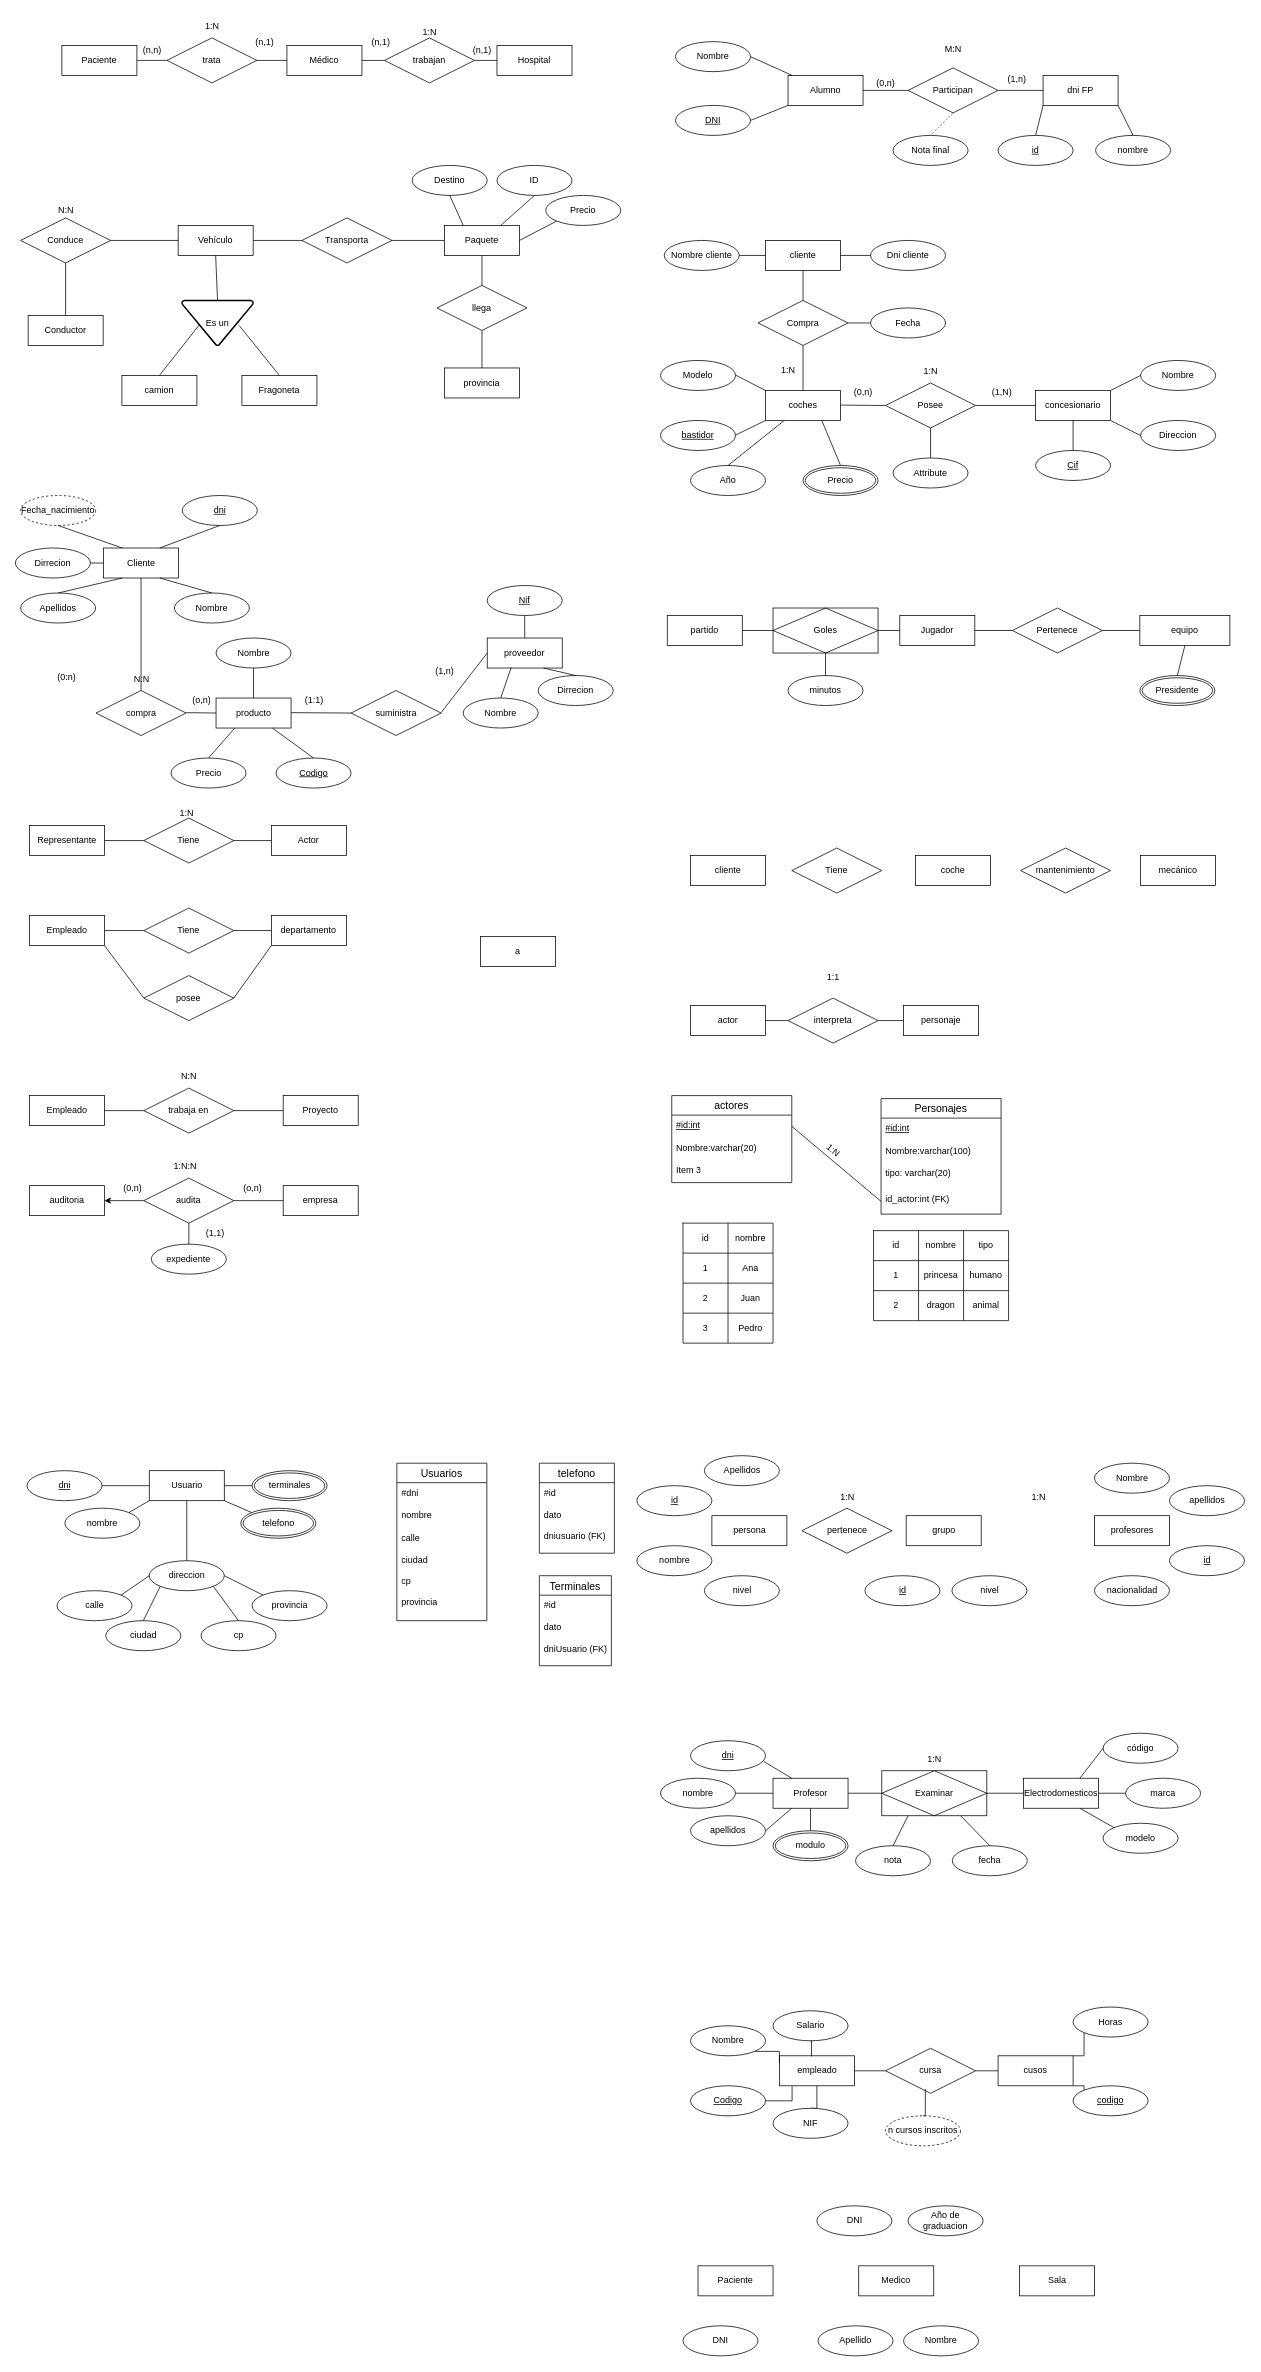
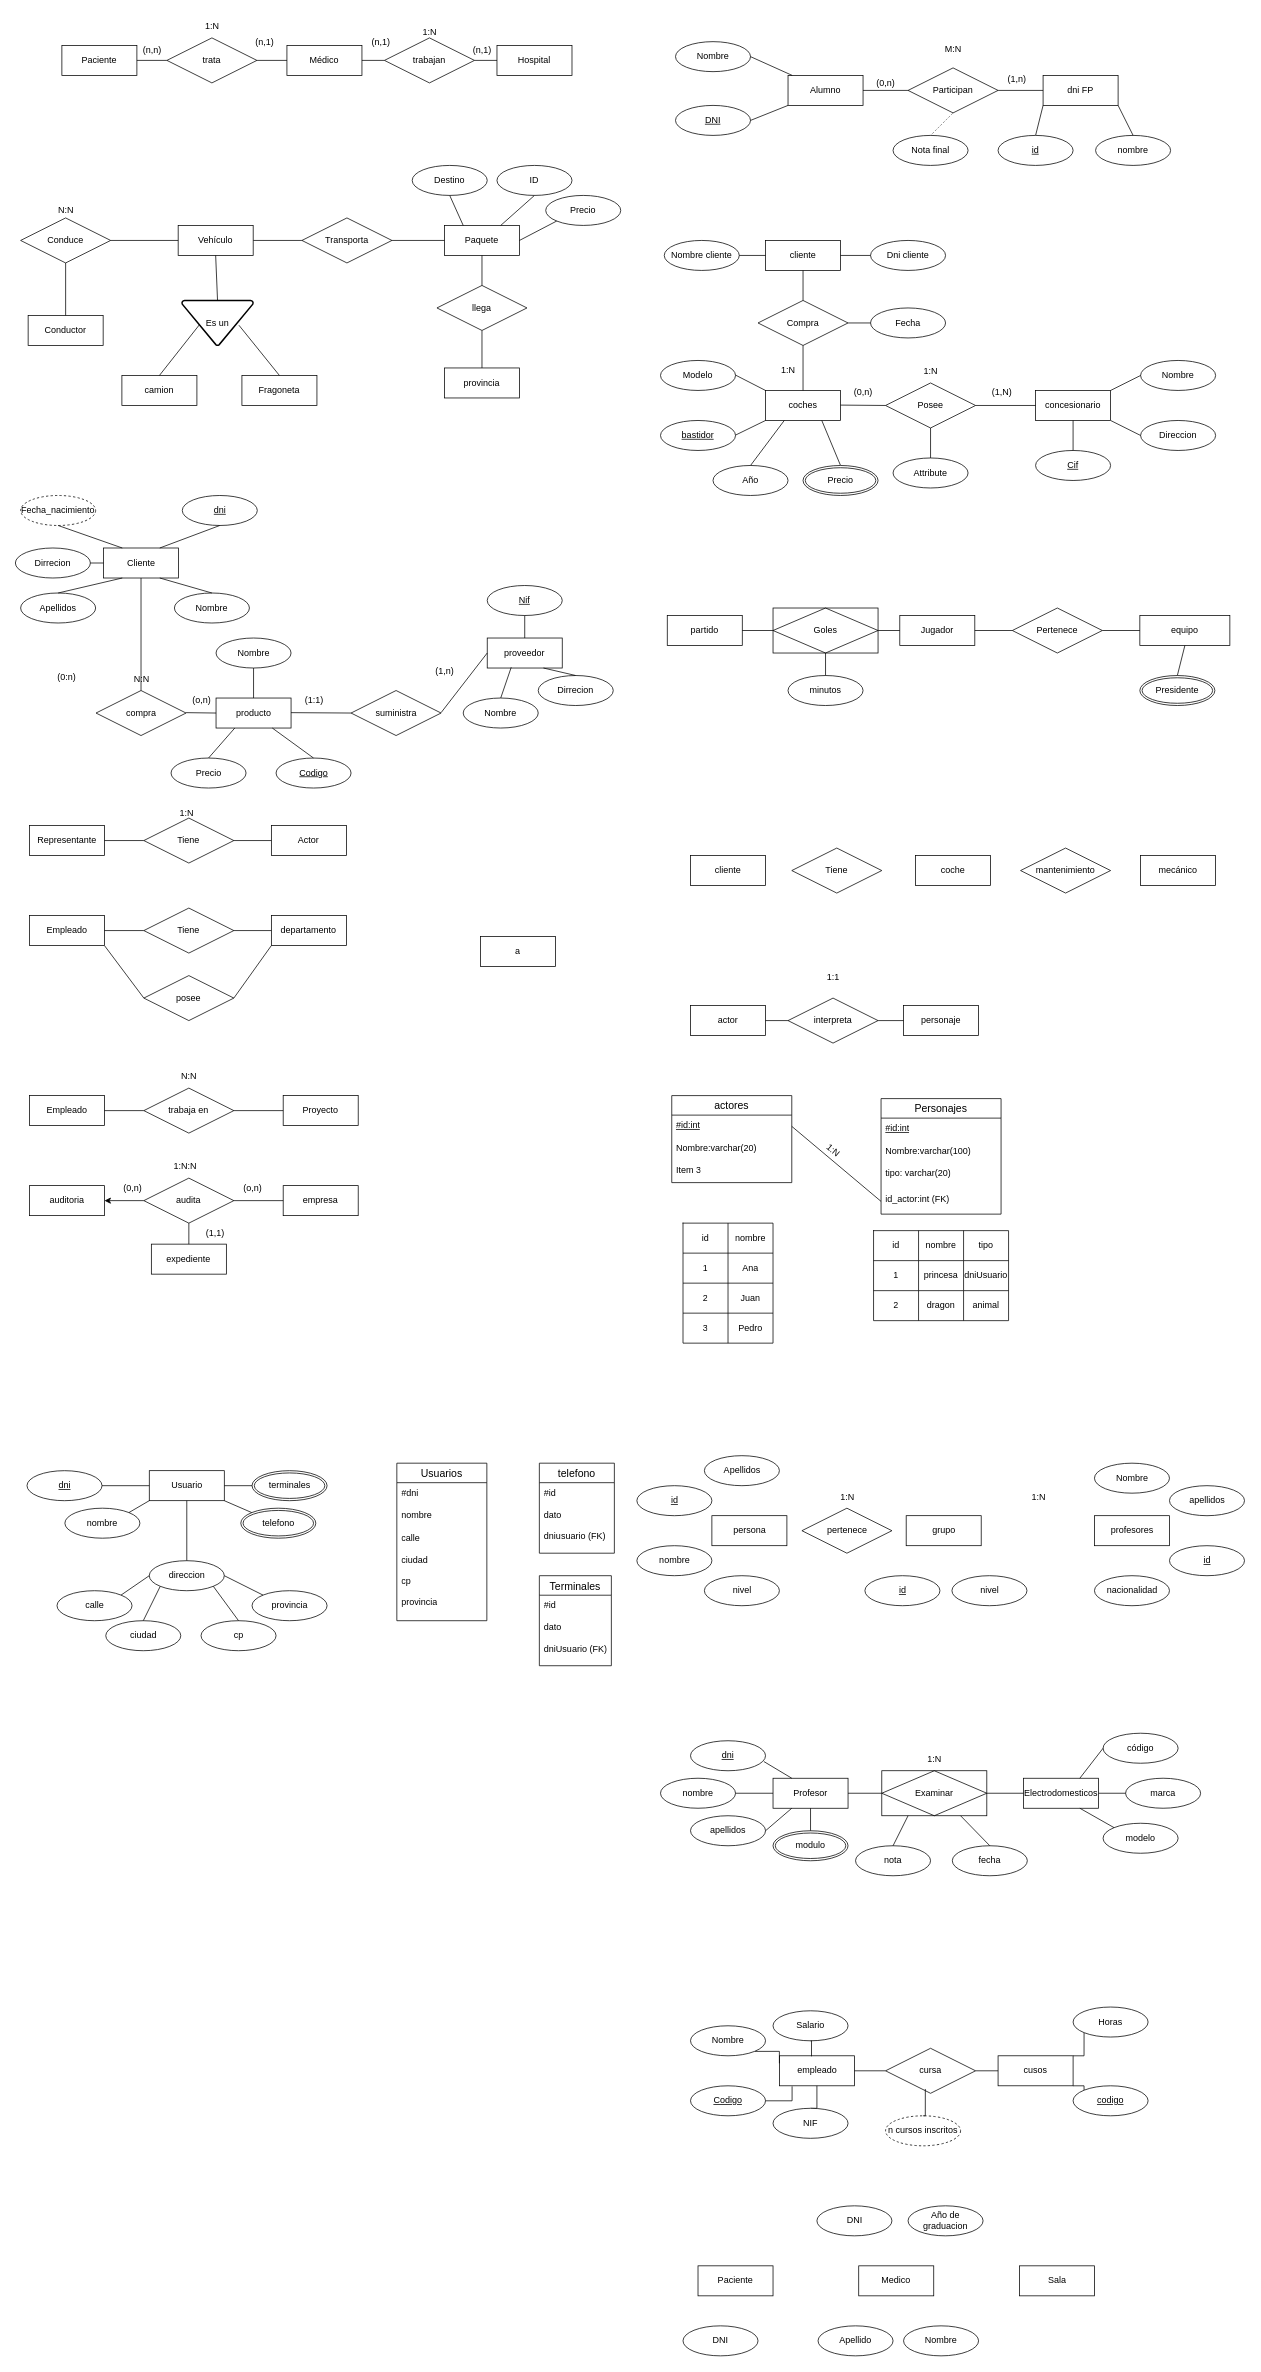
node "Año": moved (728, 480) -> (750, 480)
node "expediente": shape ellipse -> rectangle
node "humano": label "humano" -> "dniUsuario"
